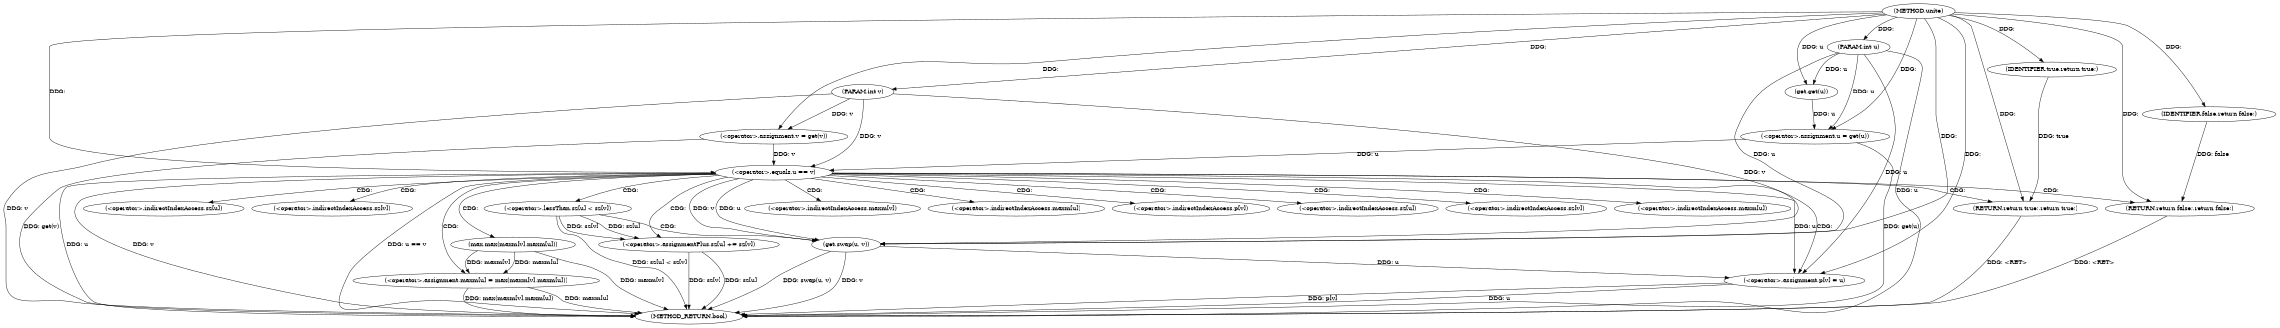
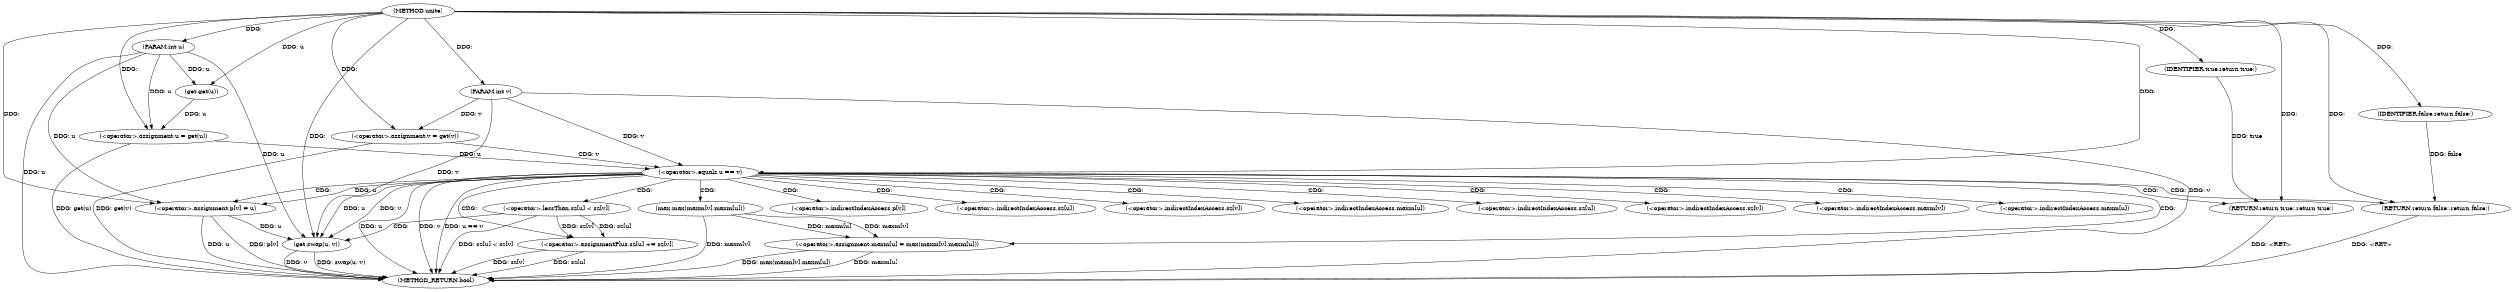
edge "(<operator>.assignment,v = get(v))" -> "(<operator>.equals,u == v)": label "DDG: v" -> "CDG: v"
edge "(get,swap(u, v))" -> "(<operator>.assignment,p[v] = u)": reversed
